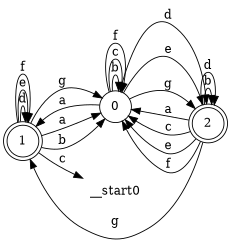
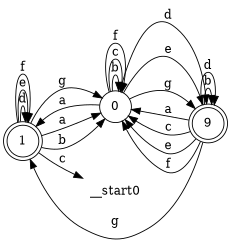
node "2": label "2" -> "9"
